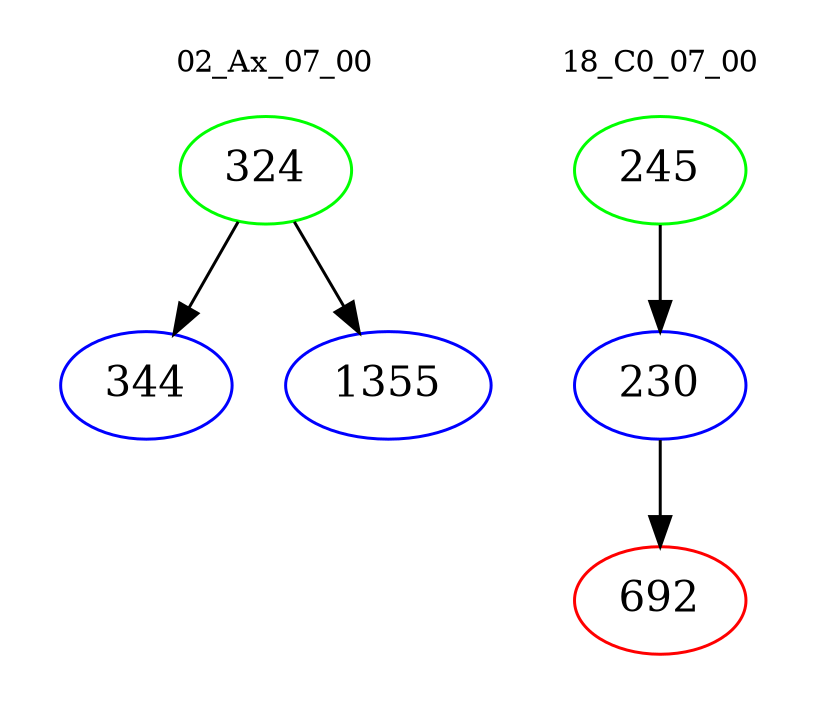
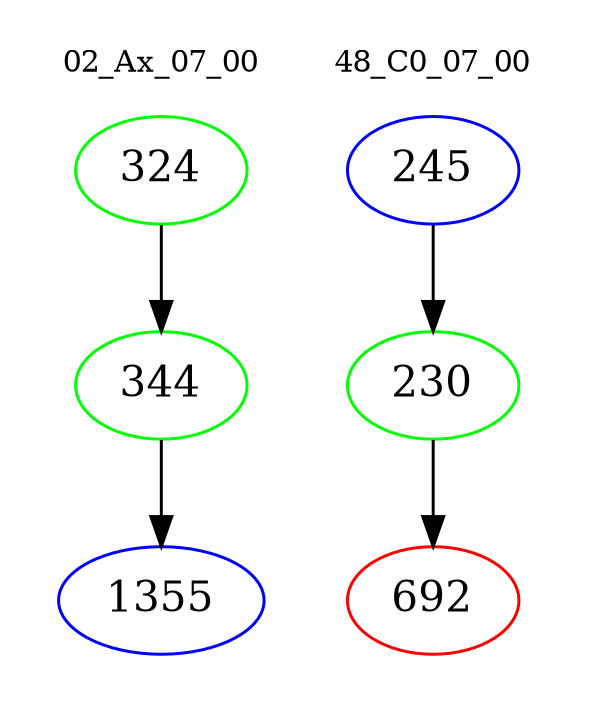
cluster "18_C0_07_00": label "18_C0_07_00" -> "48_C0_07_00"
node "245": color green -> blue
edge "324" -> "1355": now "344" -> "1355"
node "344": color blue -> green
node "230": color blue -> green
